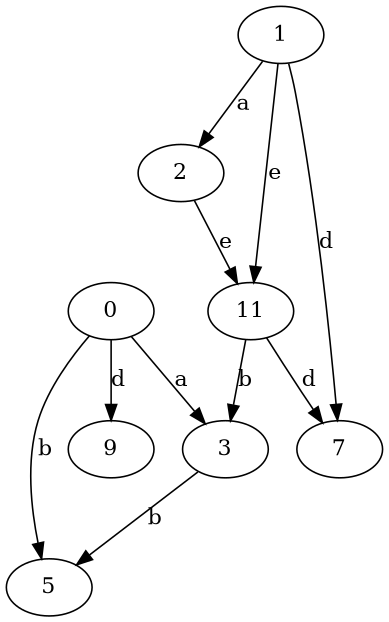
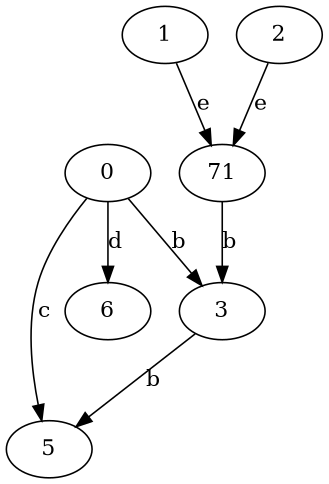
edge "1" -> "2": removed, label "a"
node "11": label "11" -> "71"
edge "0" -> "3": label "a" -> "b"
edge "0" -> "5": label "b" -> "c"
node "9": label "9" -> "6"
node "7": removed
